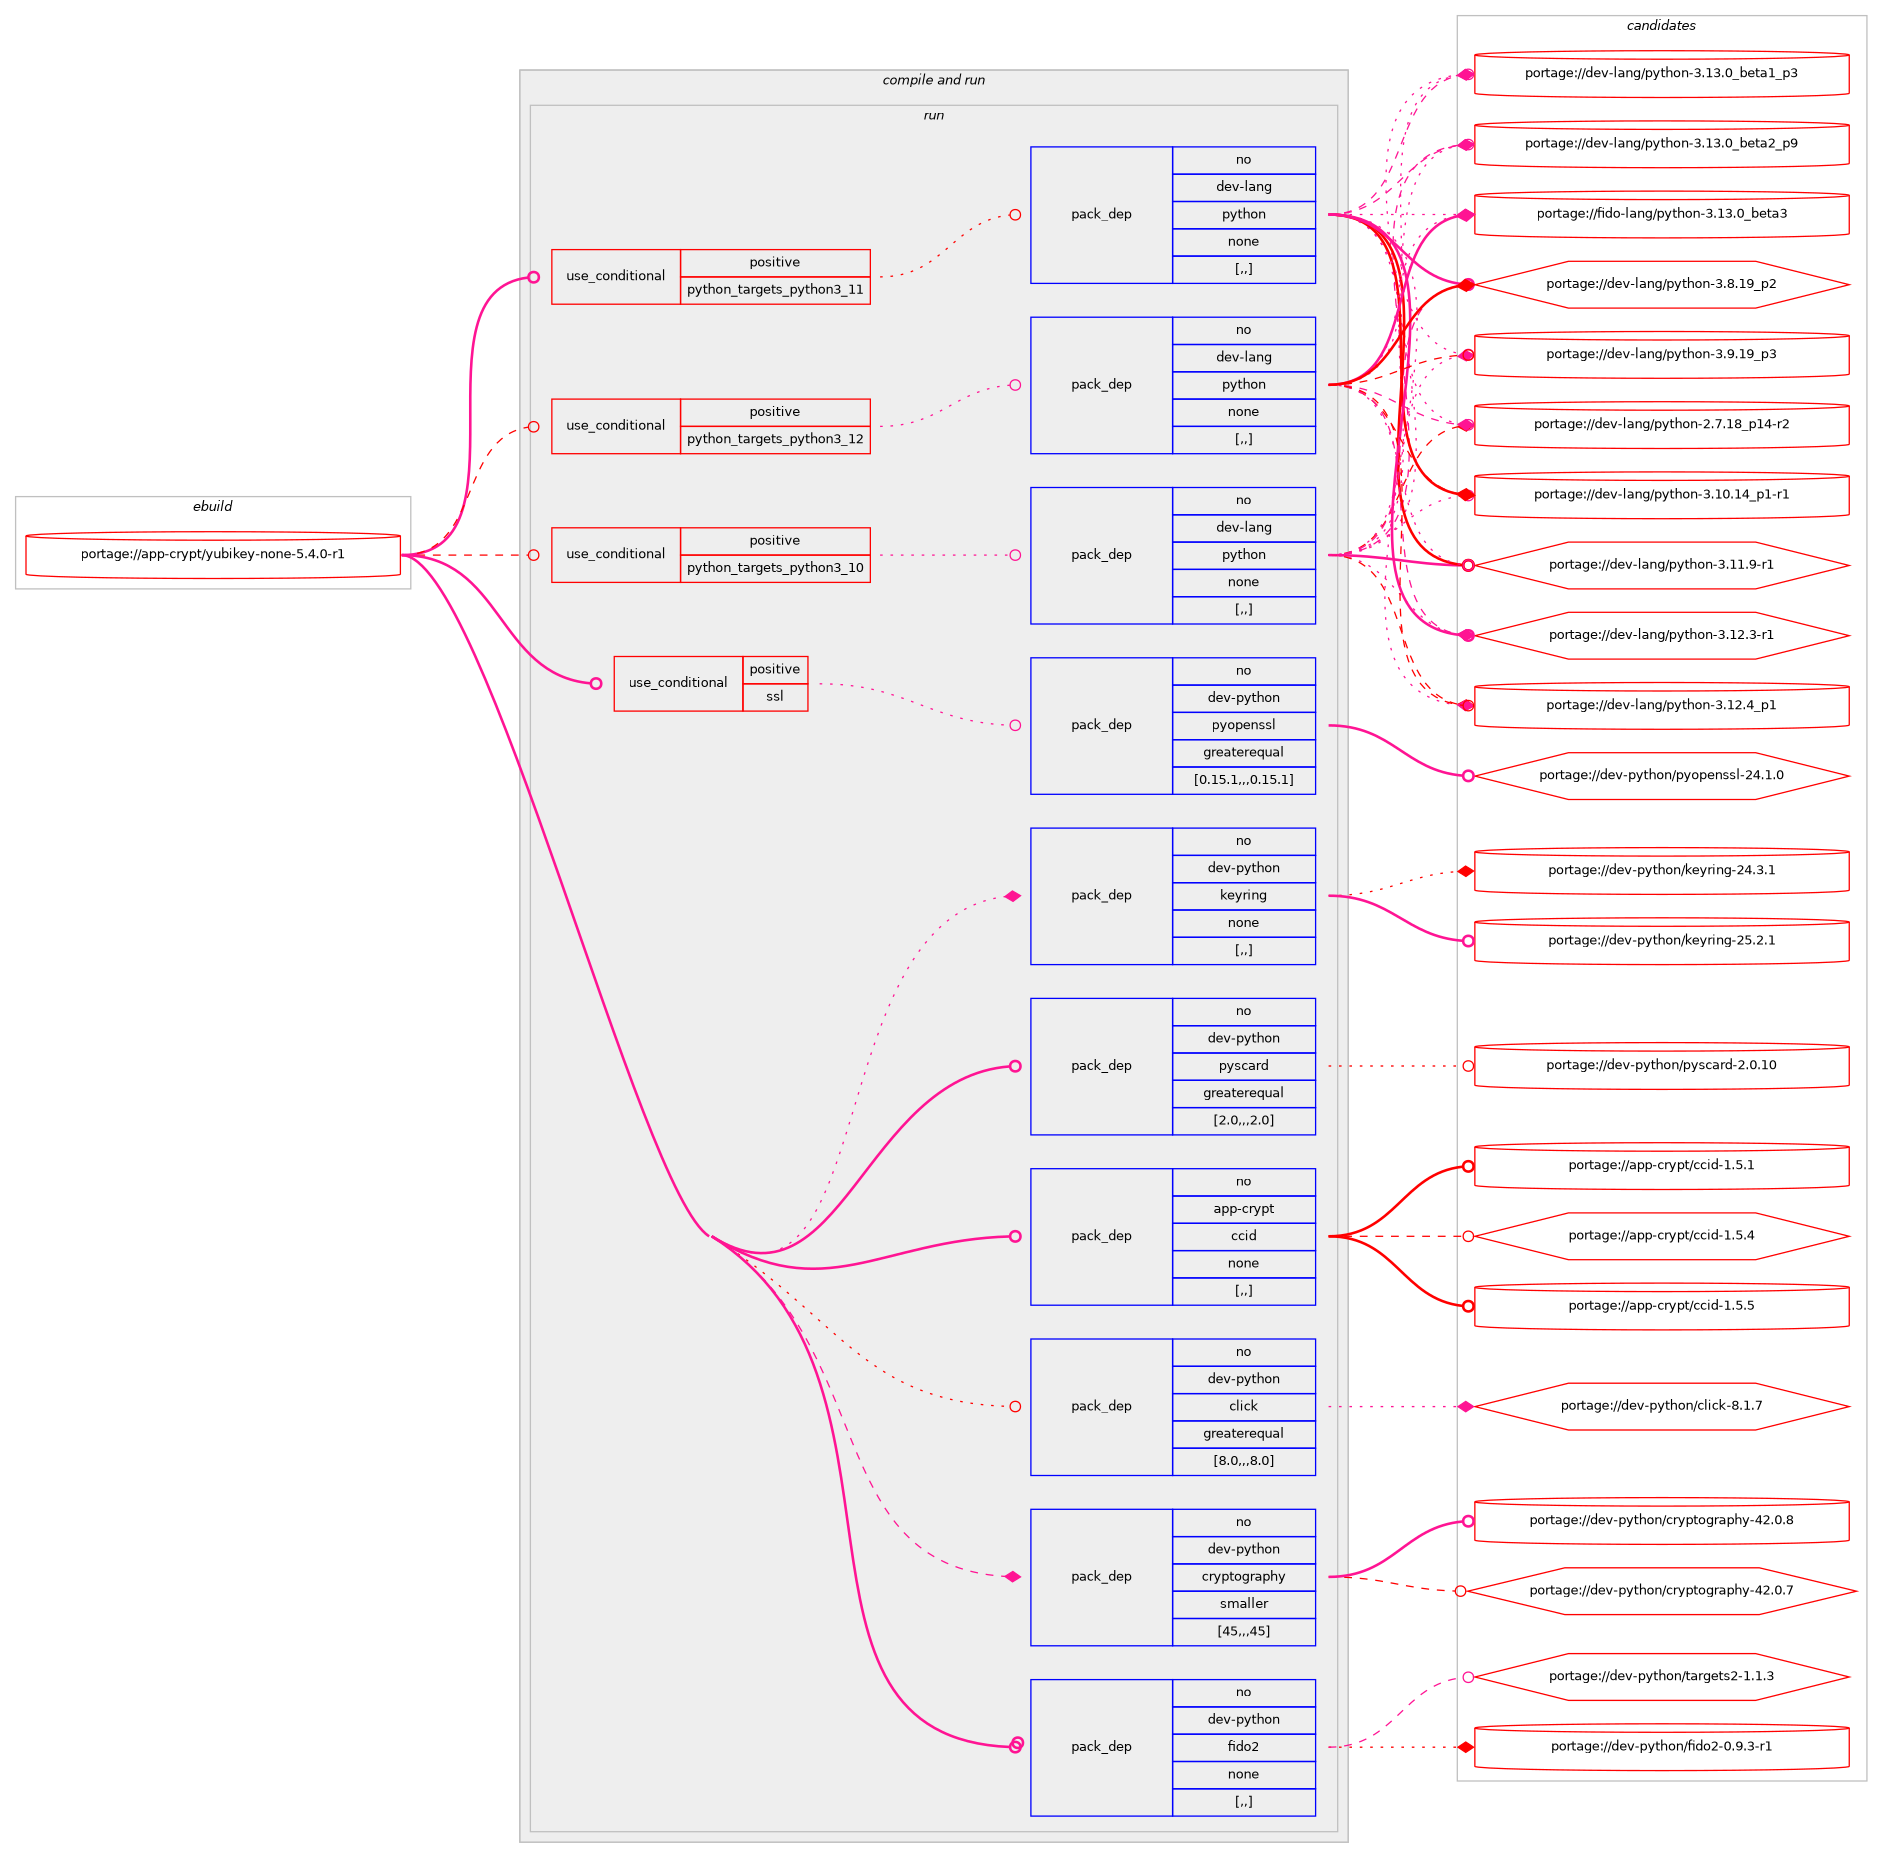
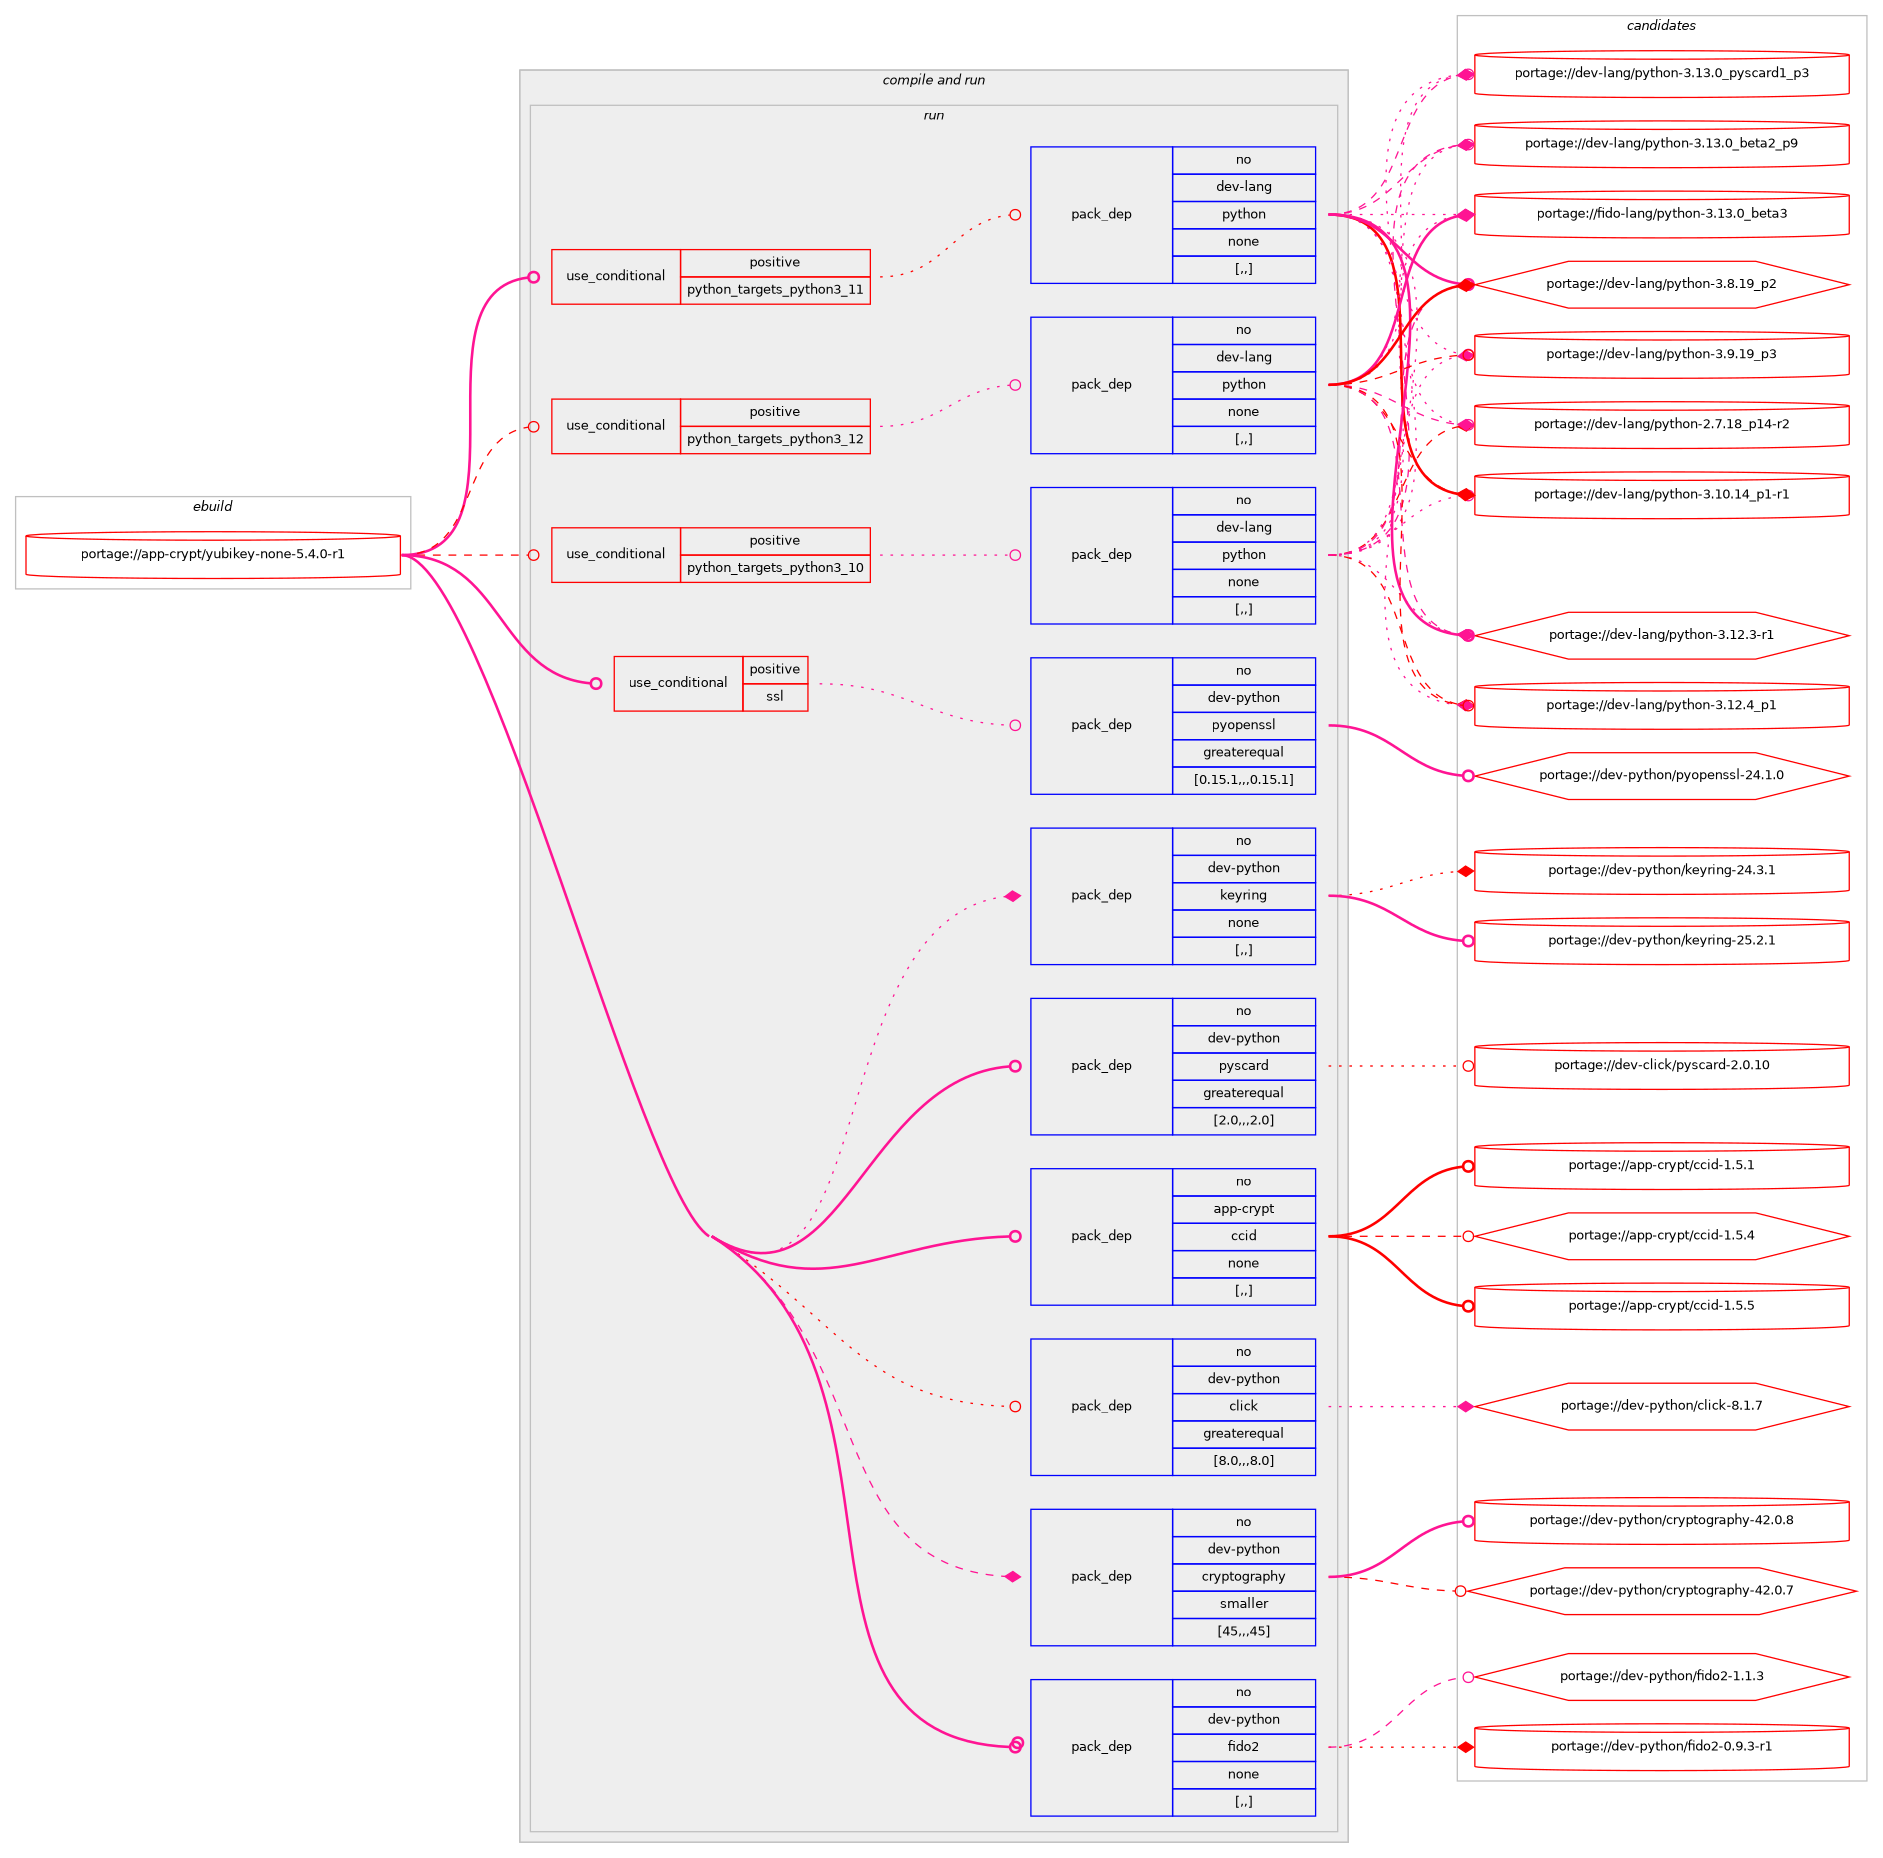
node "portage://dev-lang/python-3.13.0_beta1_p3": label "portage://dev-lang/python-3.13.0_beta1_p3" -> "portage://dev-lang/python-3.13.0_pyscard1_p3"
node "portage://dev-lang/python-3.11.9-r1": removed
node "portage://dev-python/pyscard-2.0.10": label "portage://dev-python/pyscard-2.0.10" -> "portage://dev-click/pyscard-2.0.10"
node "portage://dev-python/targets2-1.1.3": label "portage://dev-python/targets2-1.1.3" -> "portage://dev-python/fido2-1.1.3"
